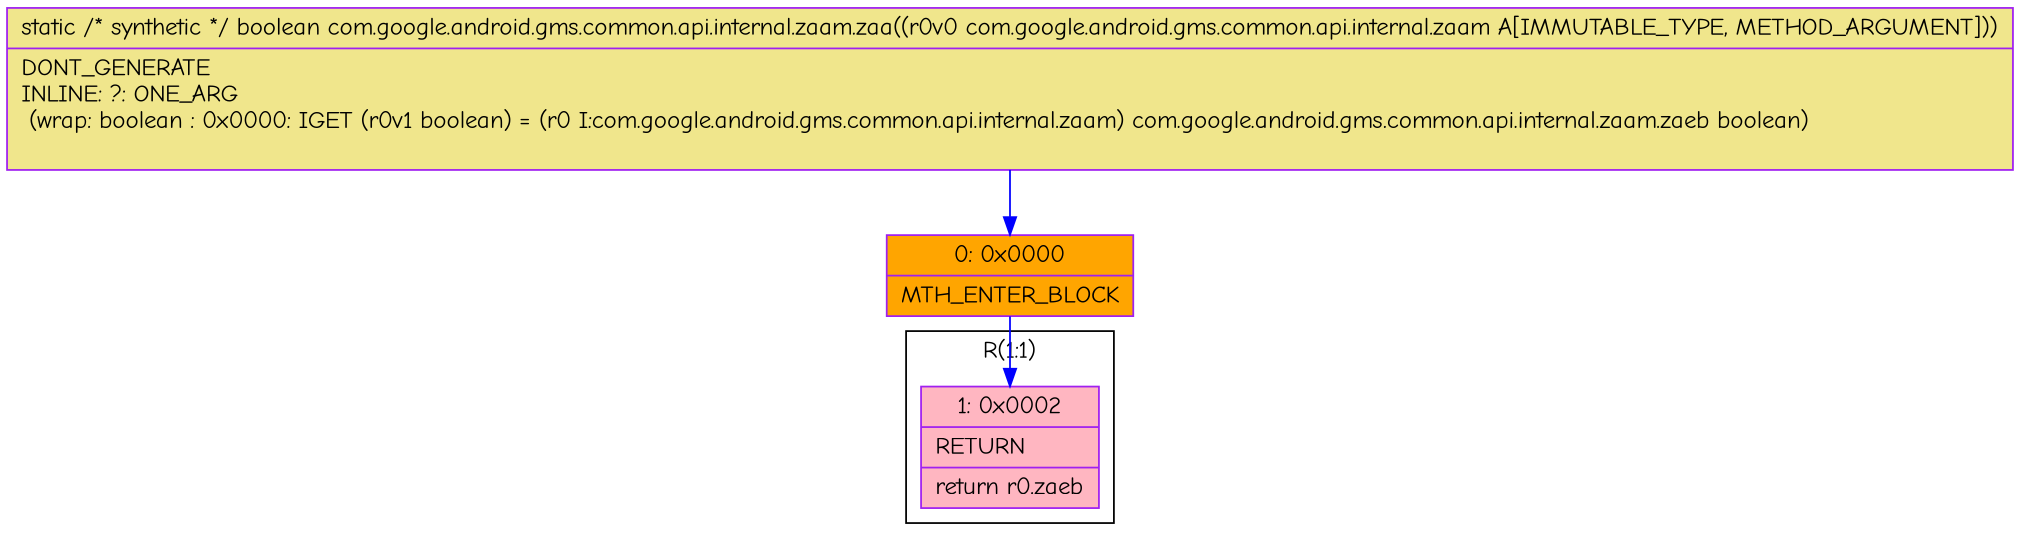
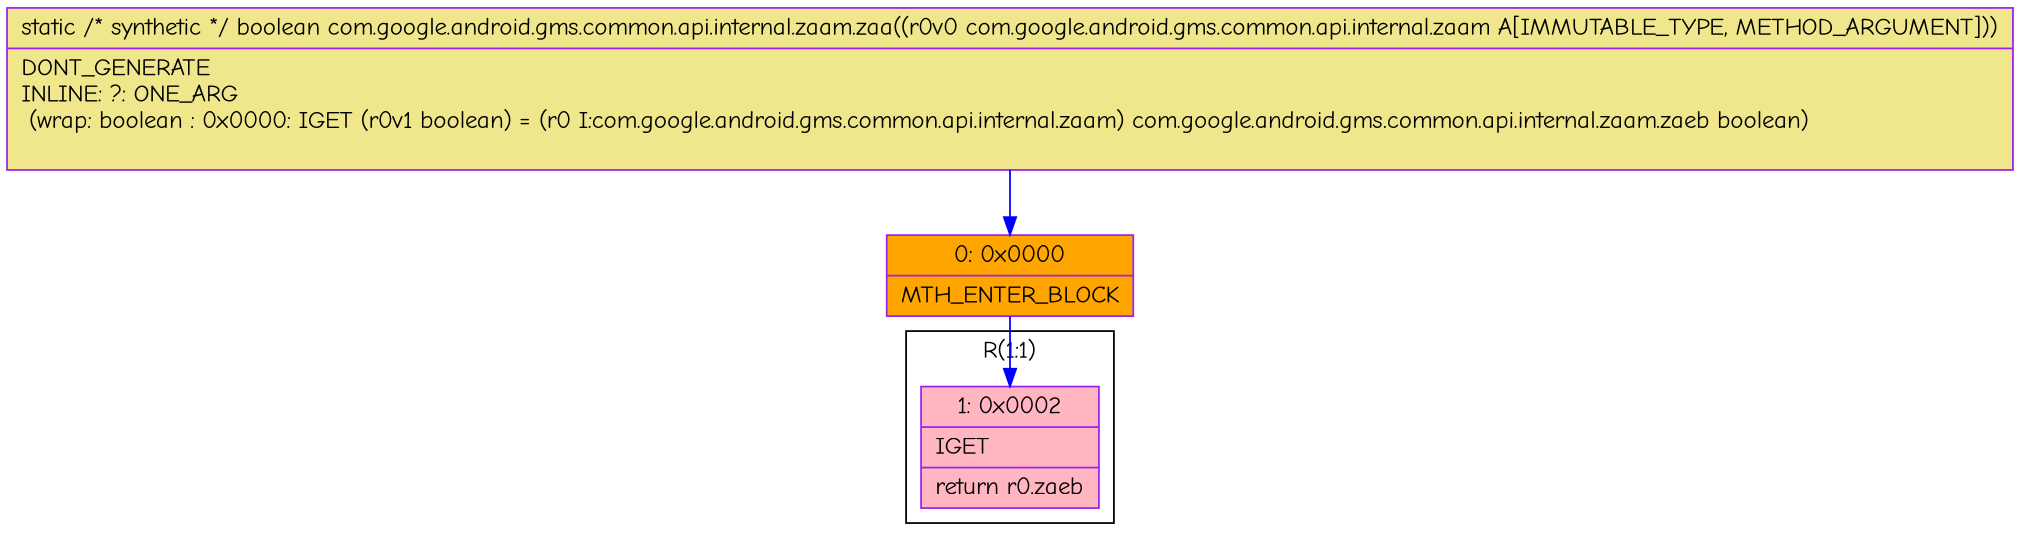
node "1: 0x0002": text "RETURN" -> "IGET"
